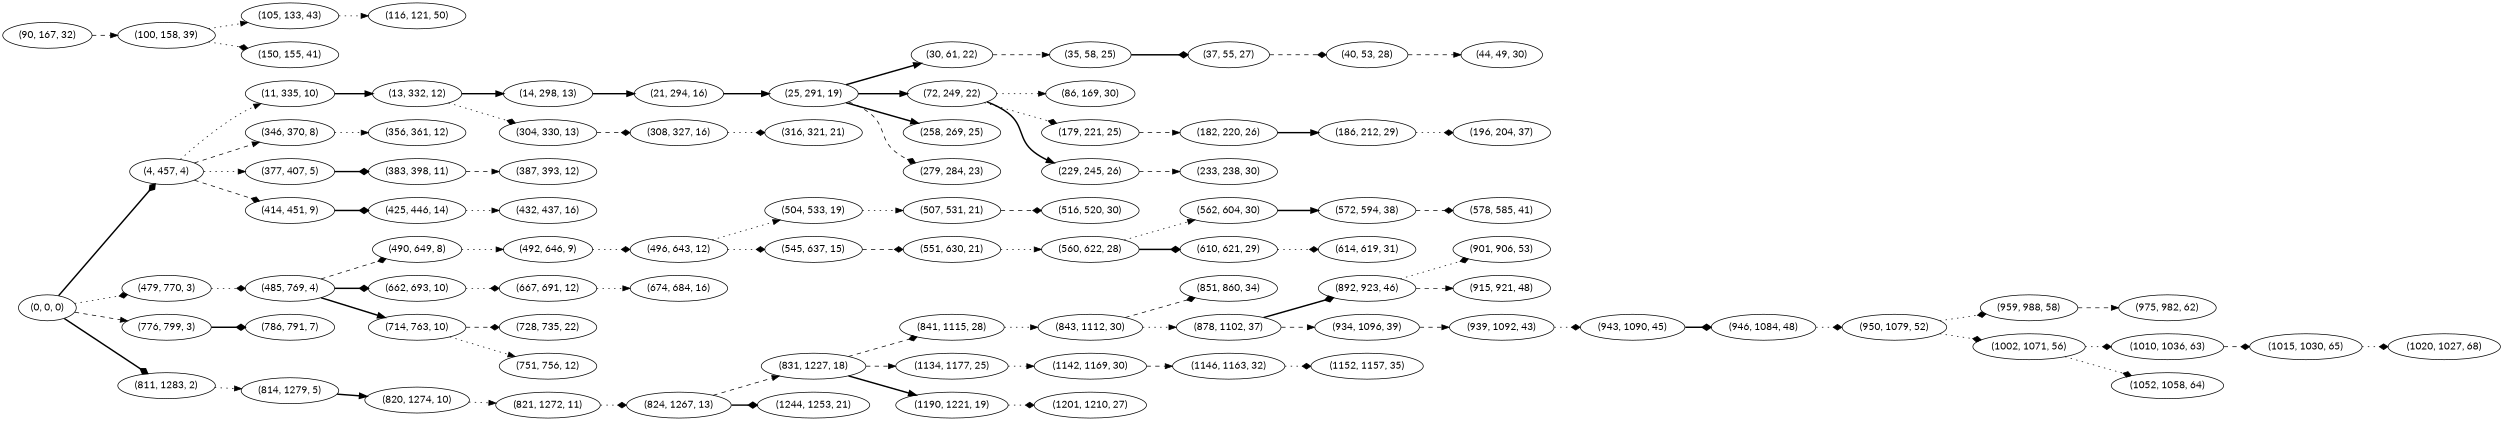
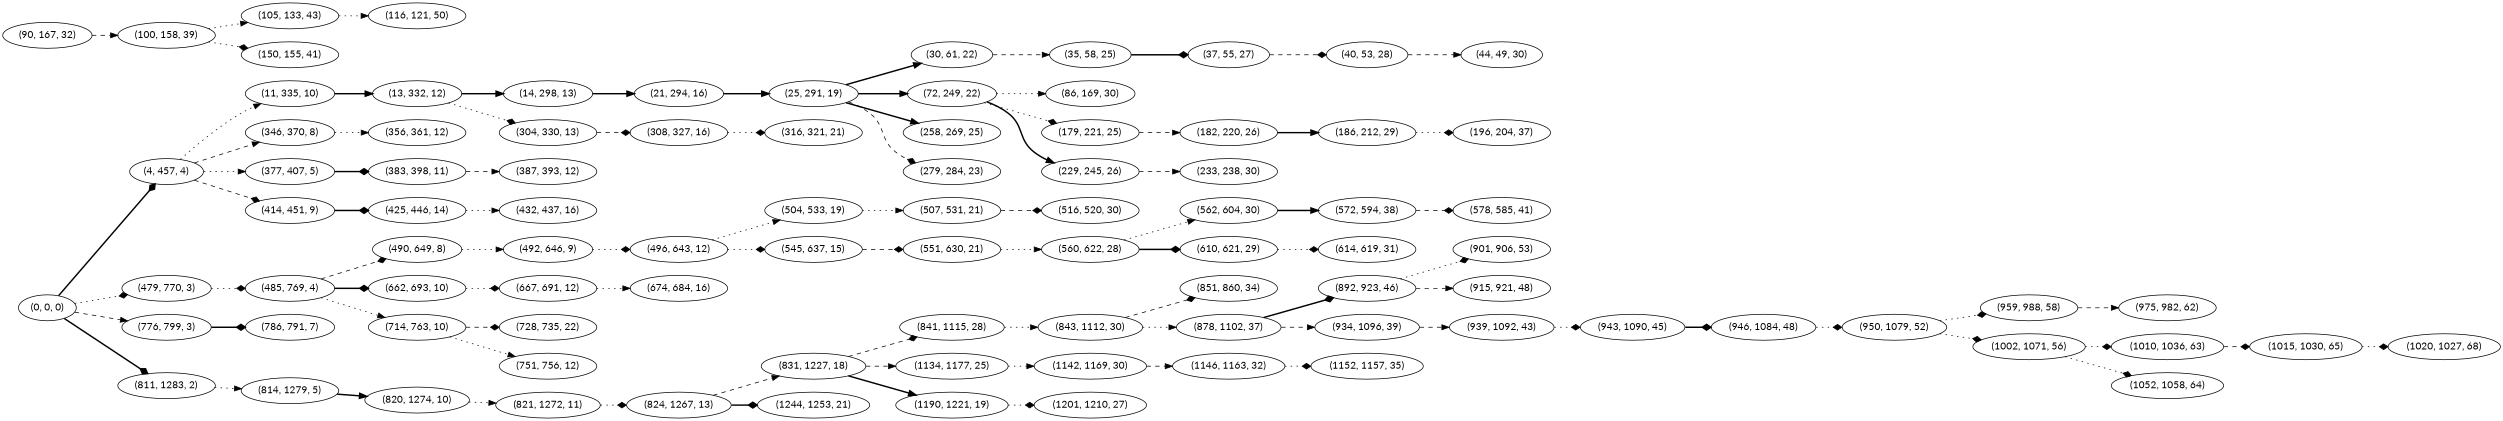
edge "(485, 769, 4)" -> "(714, 763, 10)": style bold -> dotted
